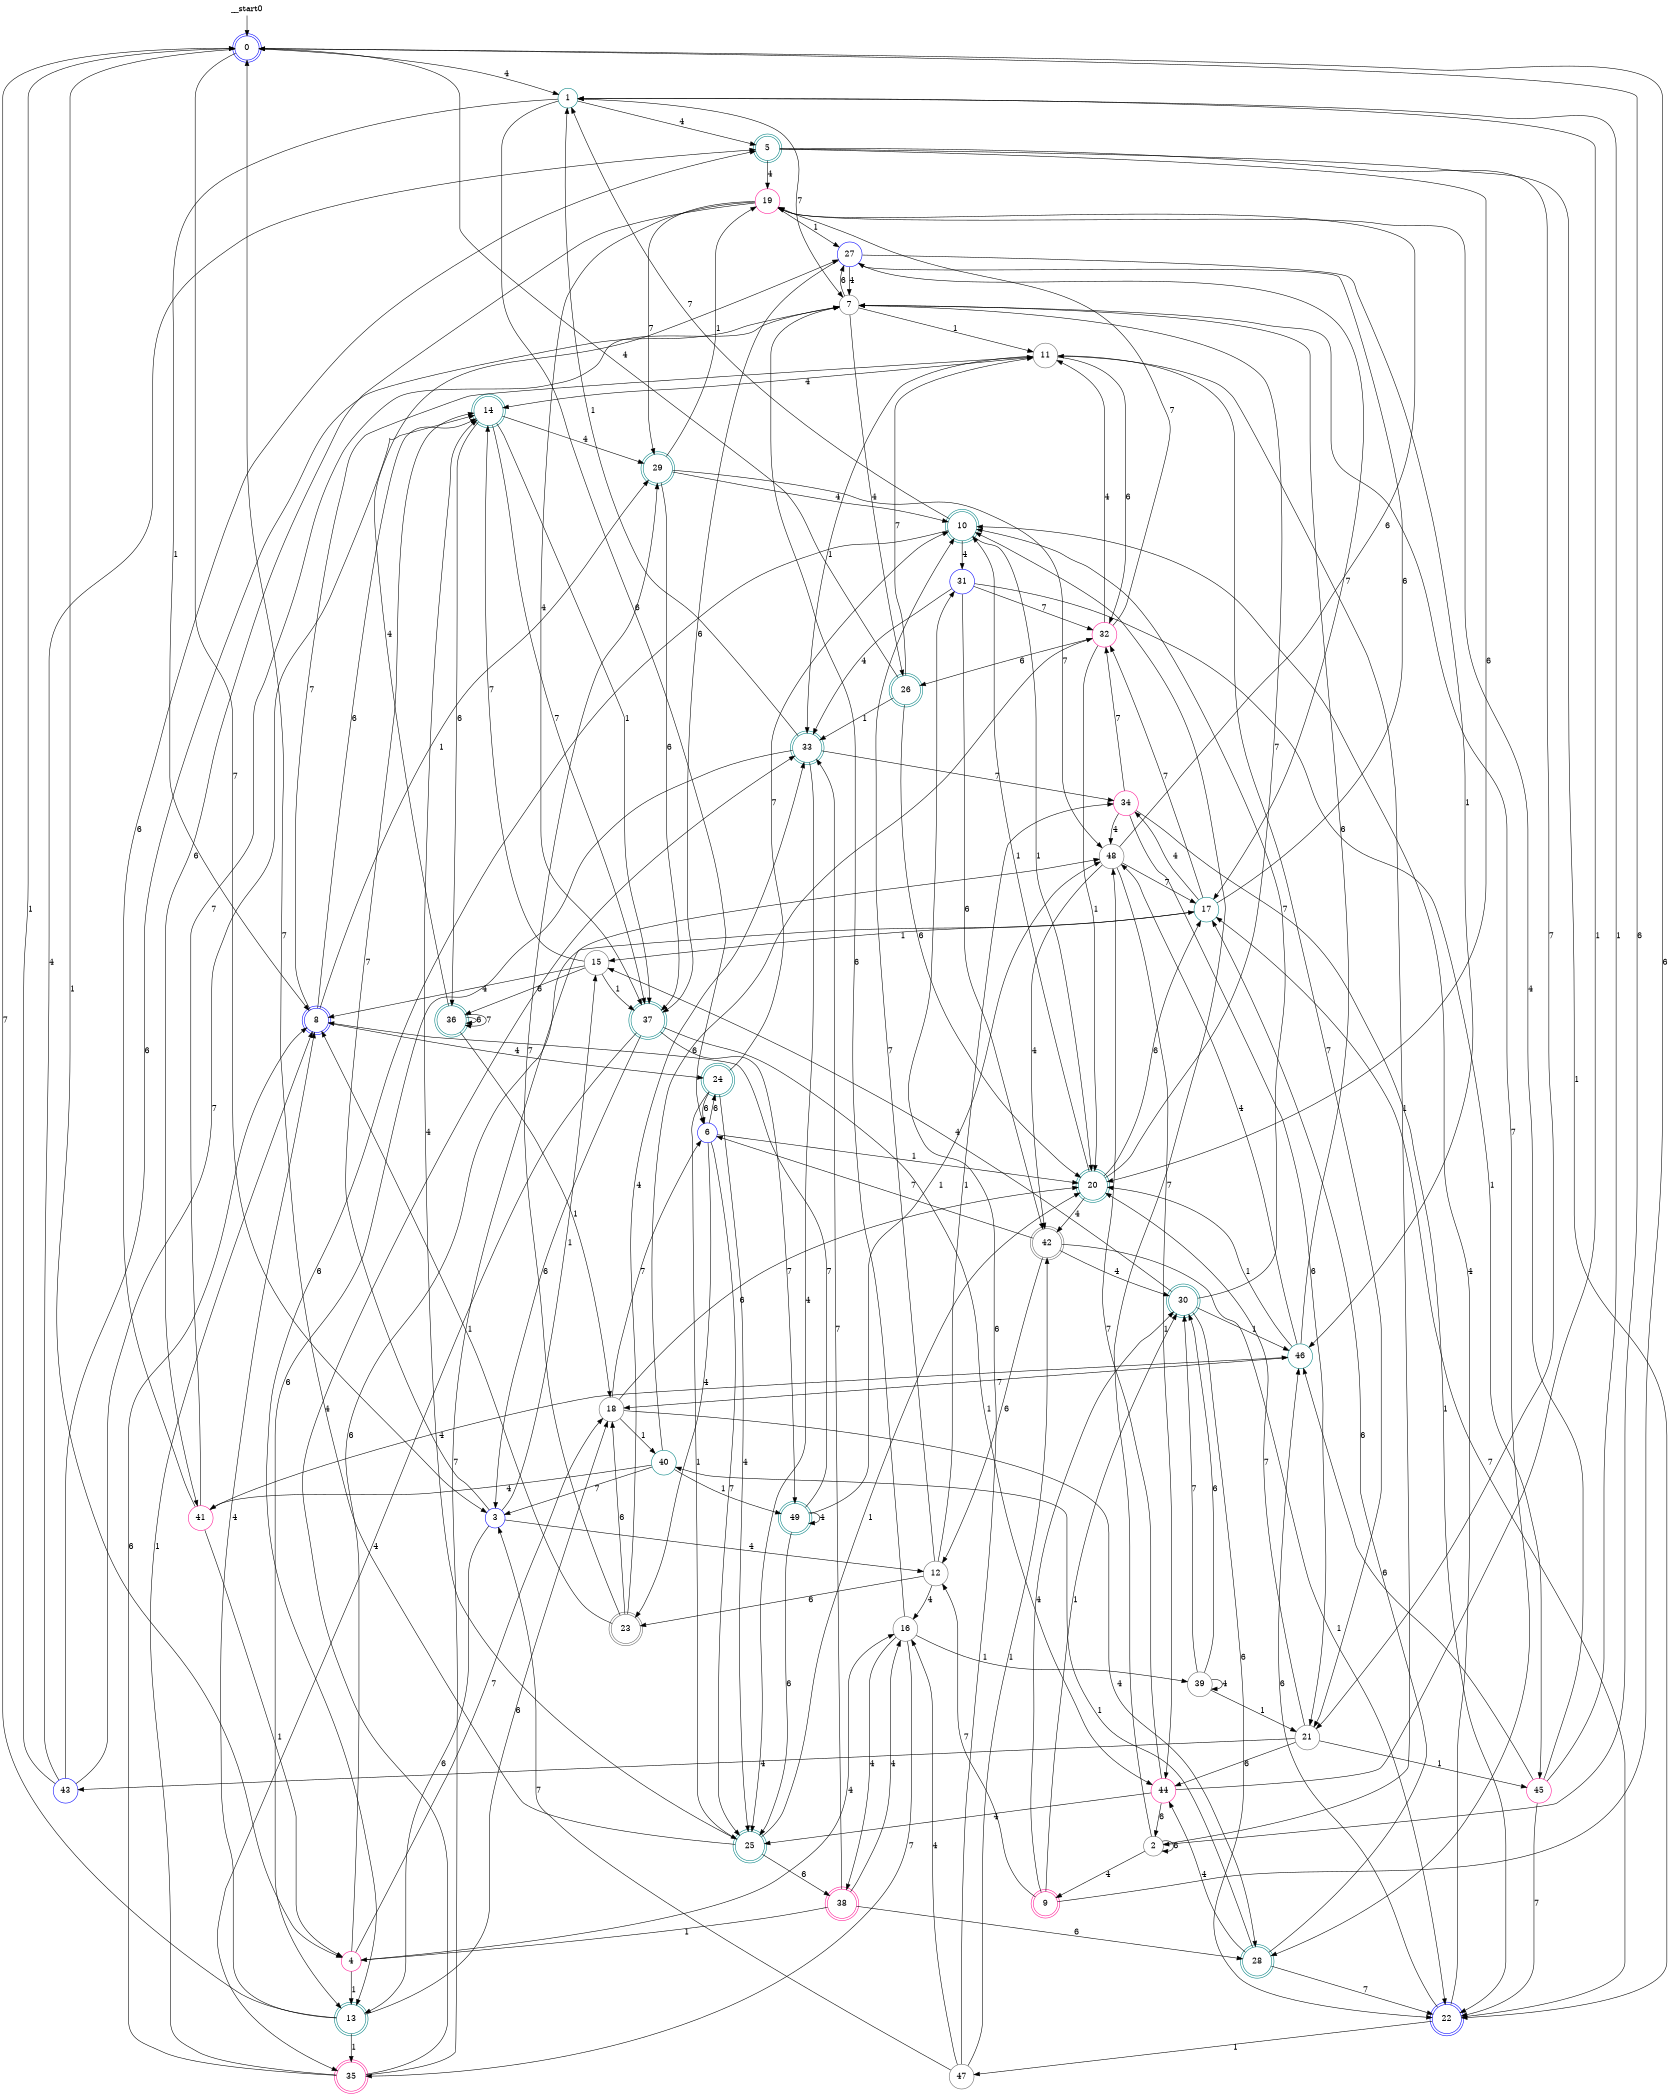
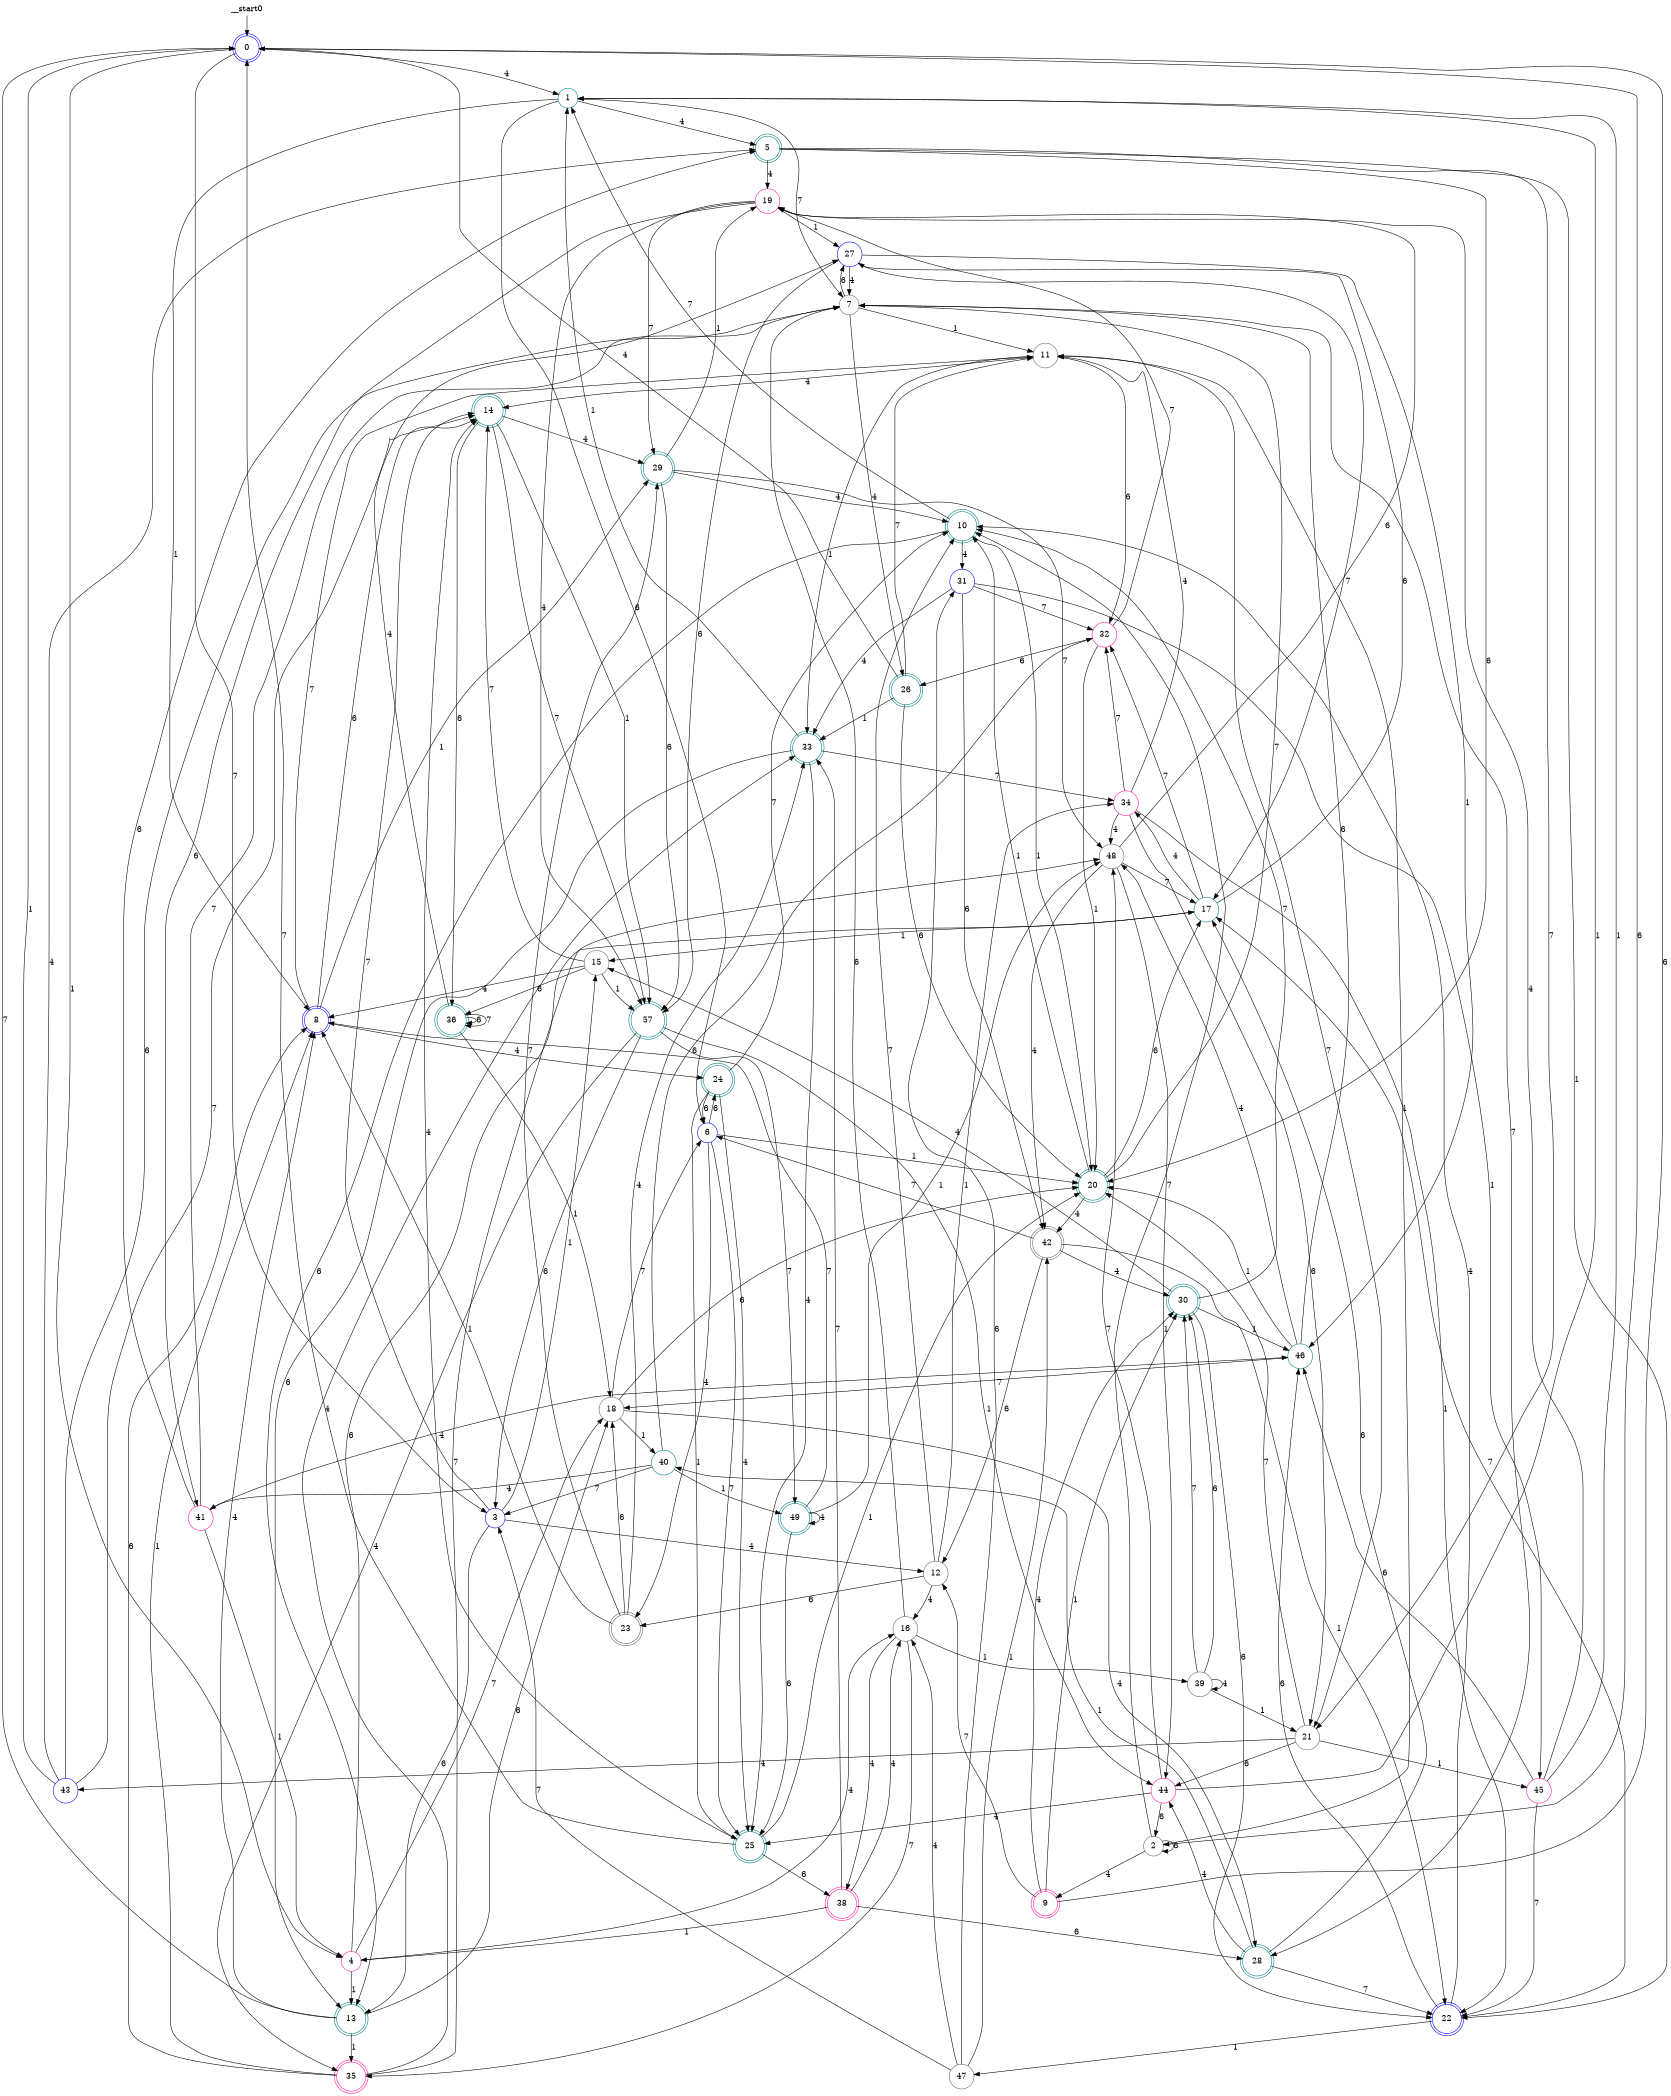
edge "32" -> "11": now "34" -> "11"
node "37": label "37" -> "57"
